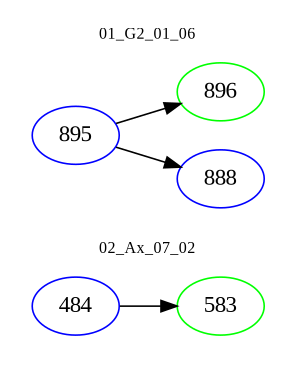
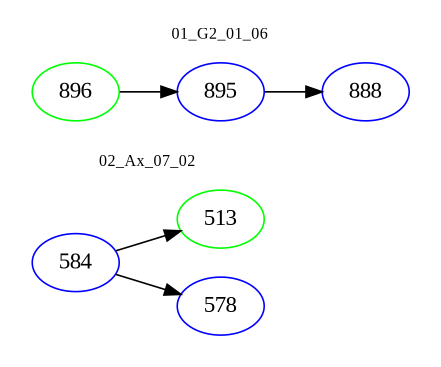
edge "895" -> "896": reversed
node "484": label "484" -> "584"
node "583": label "583" -> "513"
node "578": added
